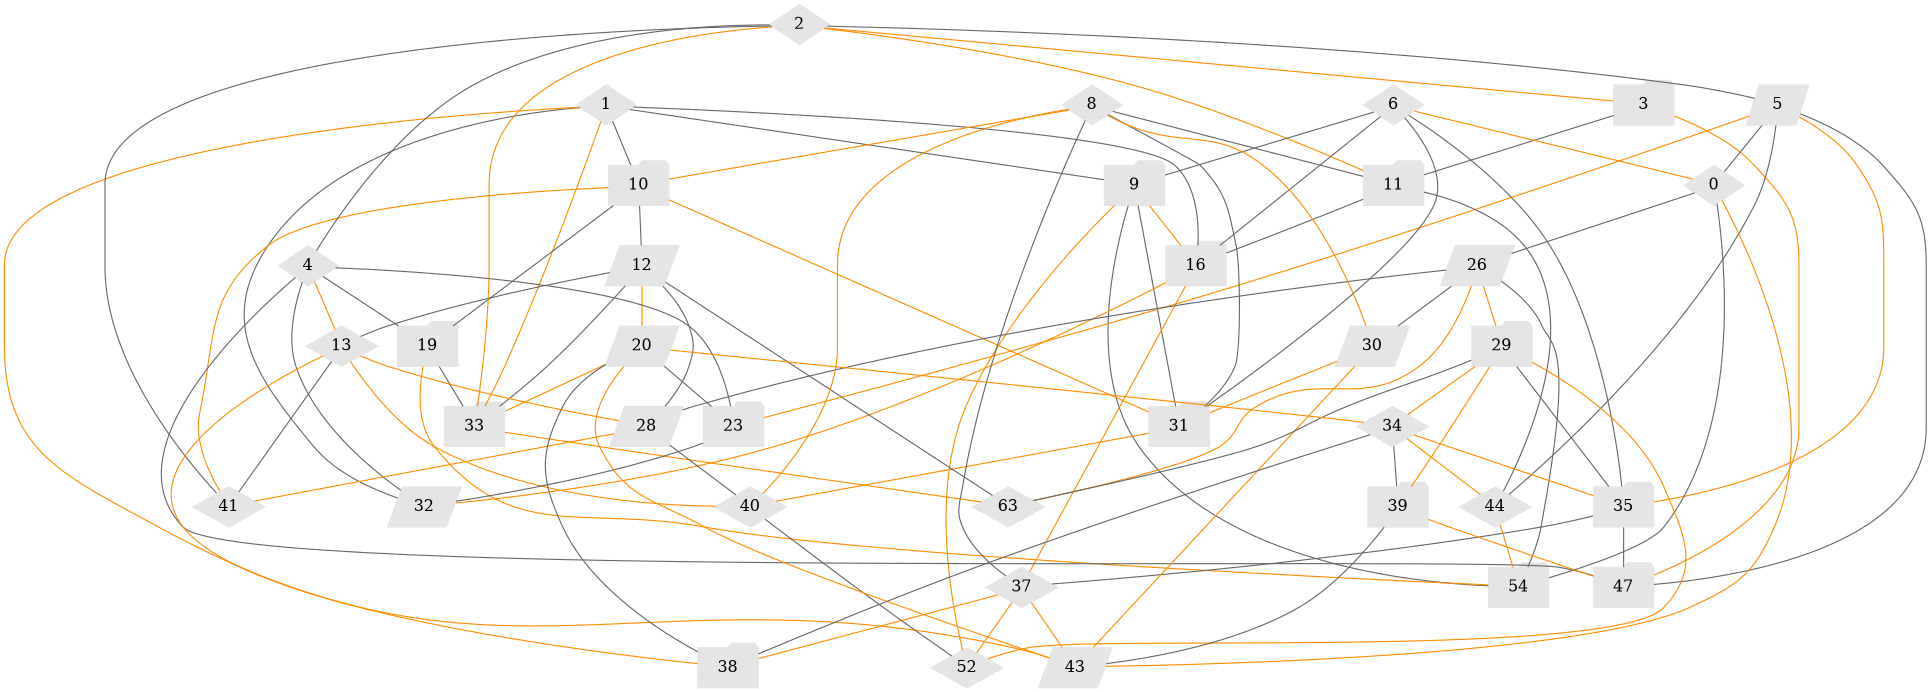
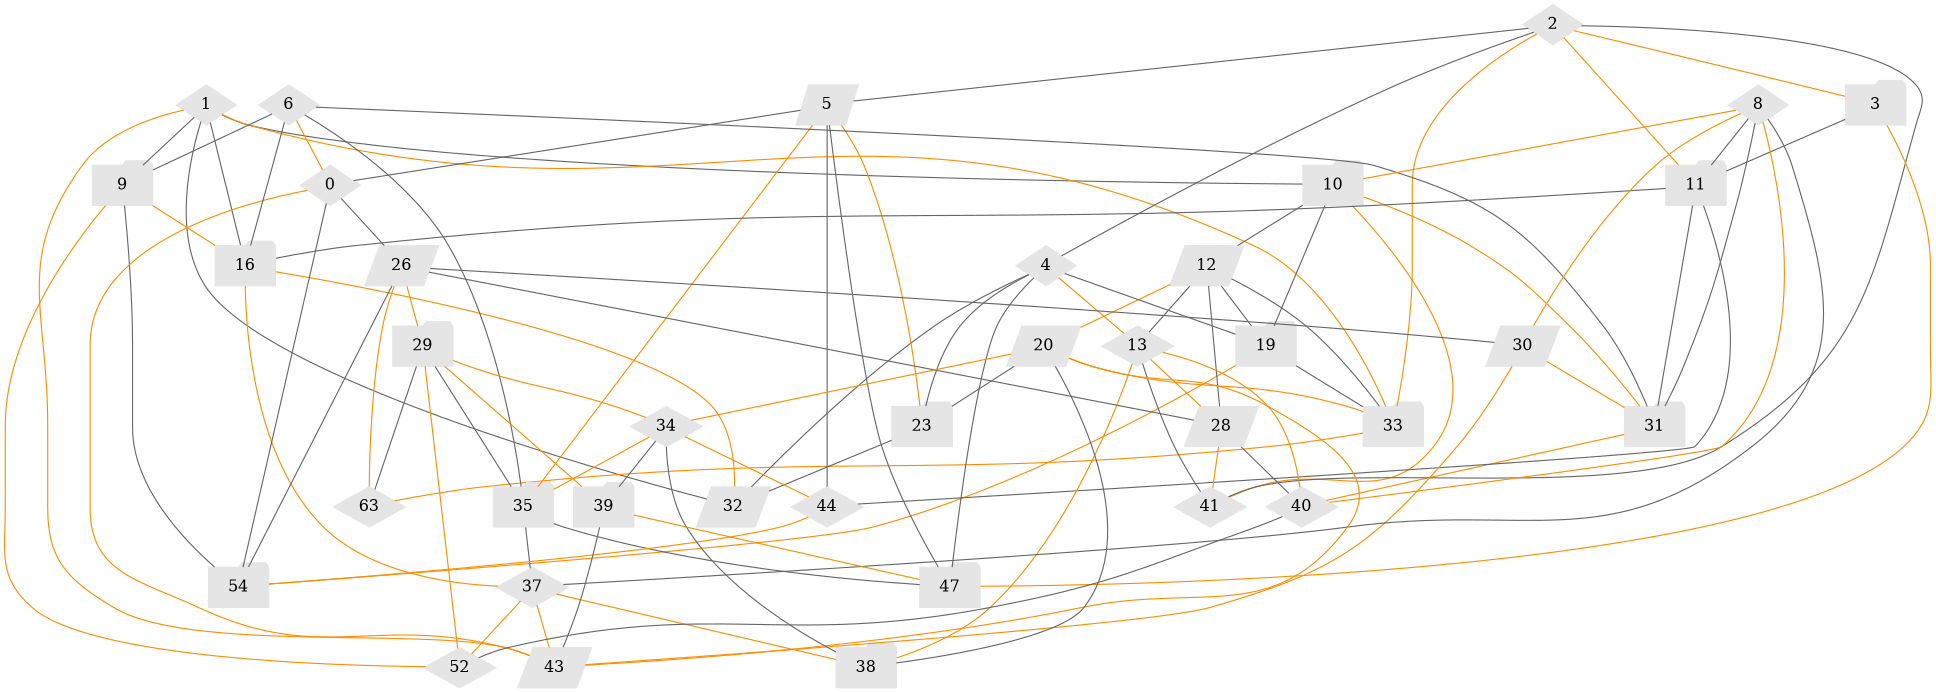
edge "9" -- "31": now "11" -- "31"
edge "12" -- "63": now "12" -- "19"
